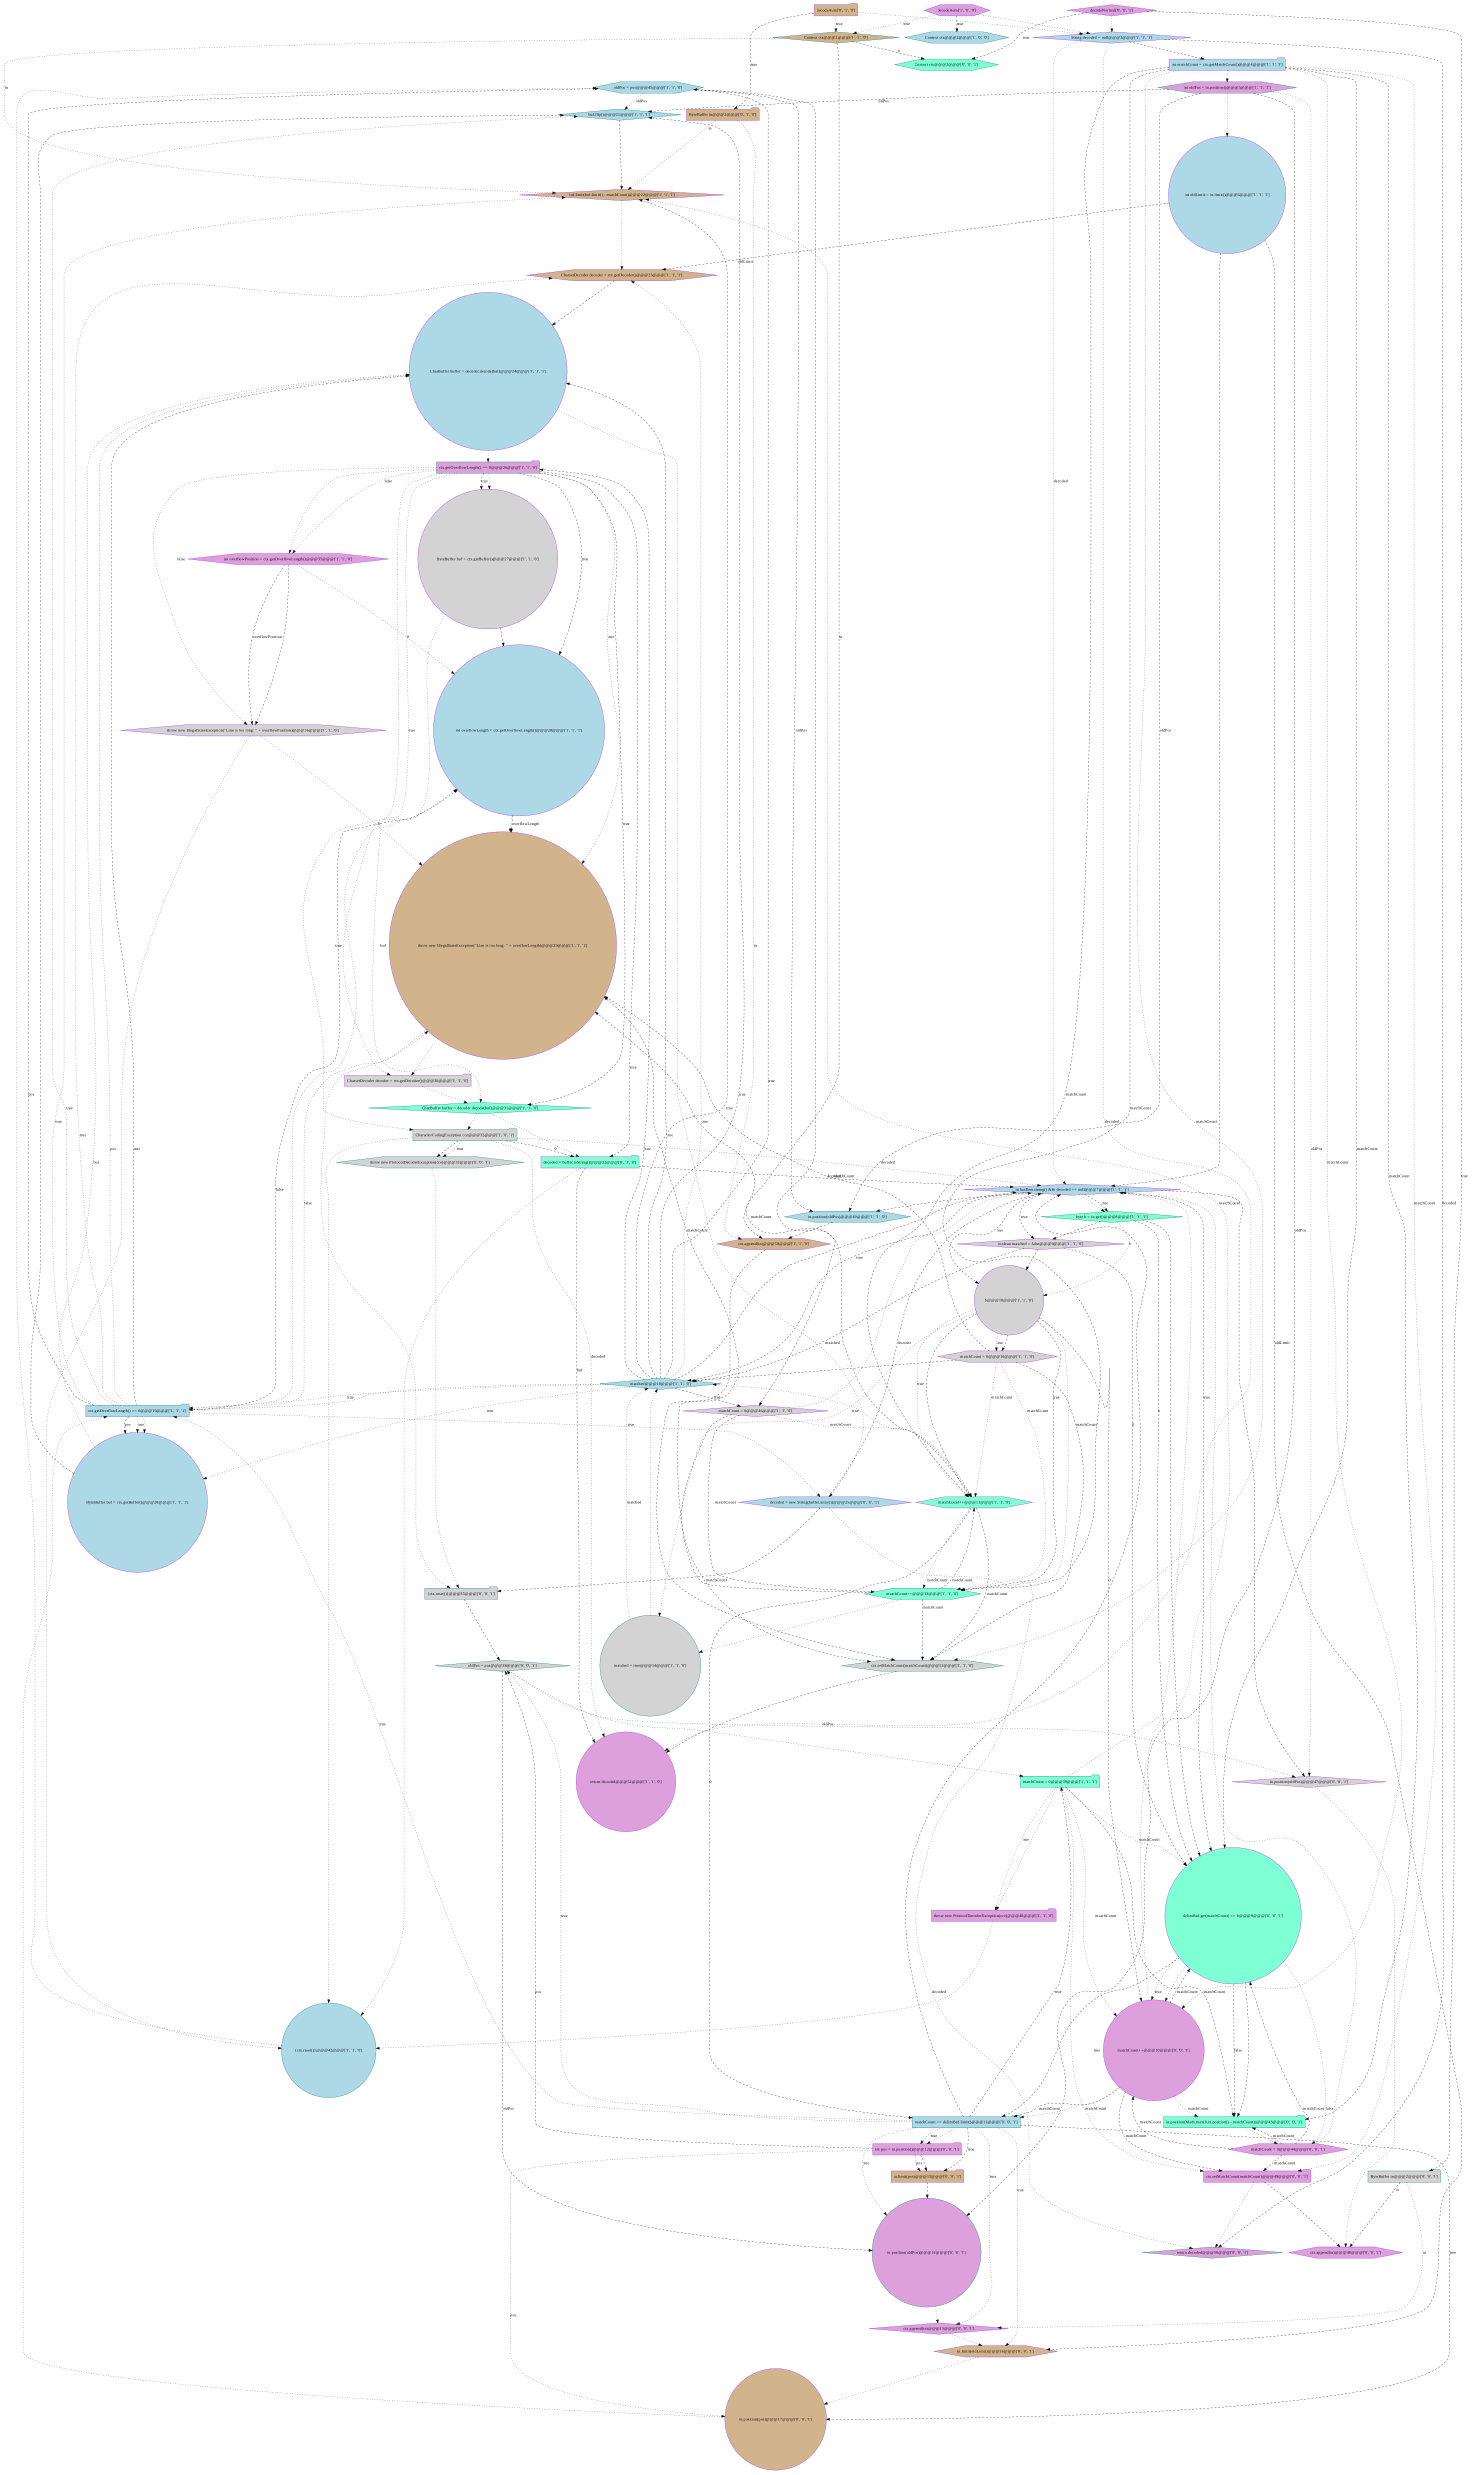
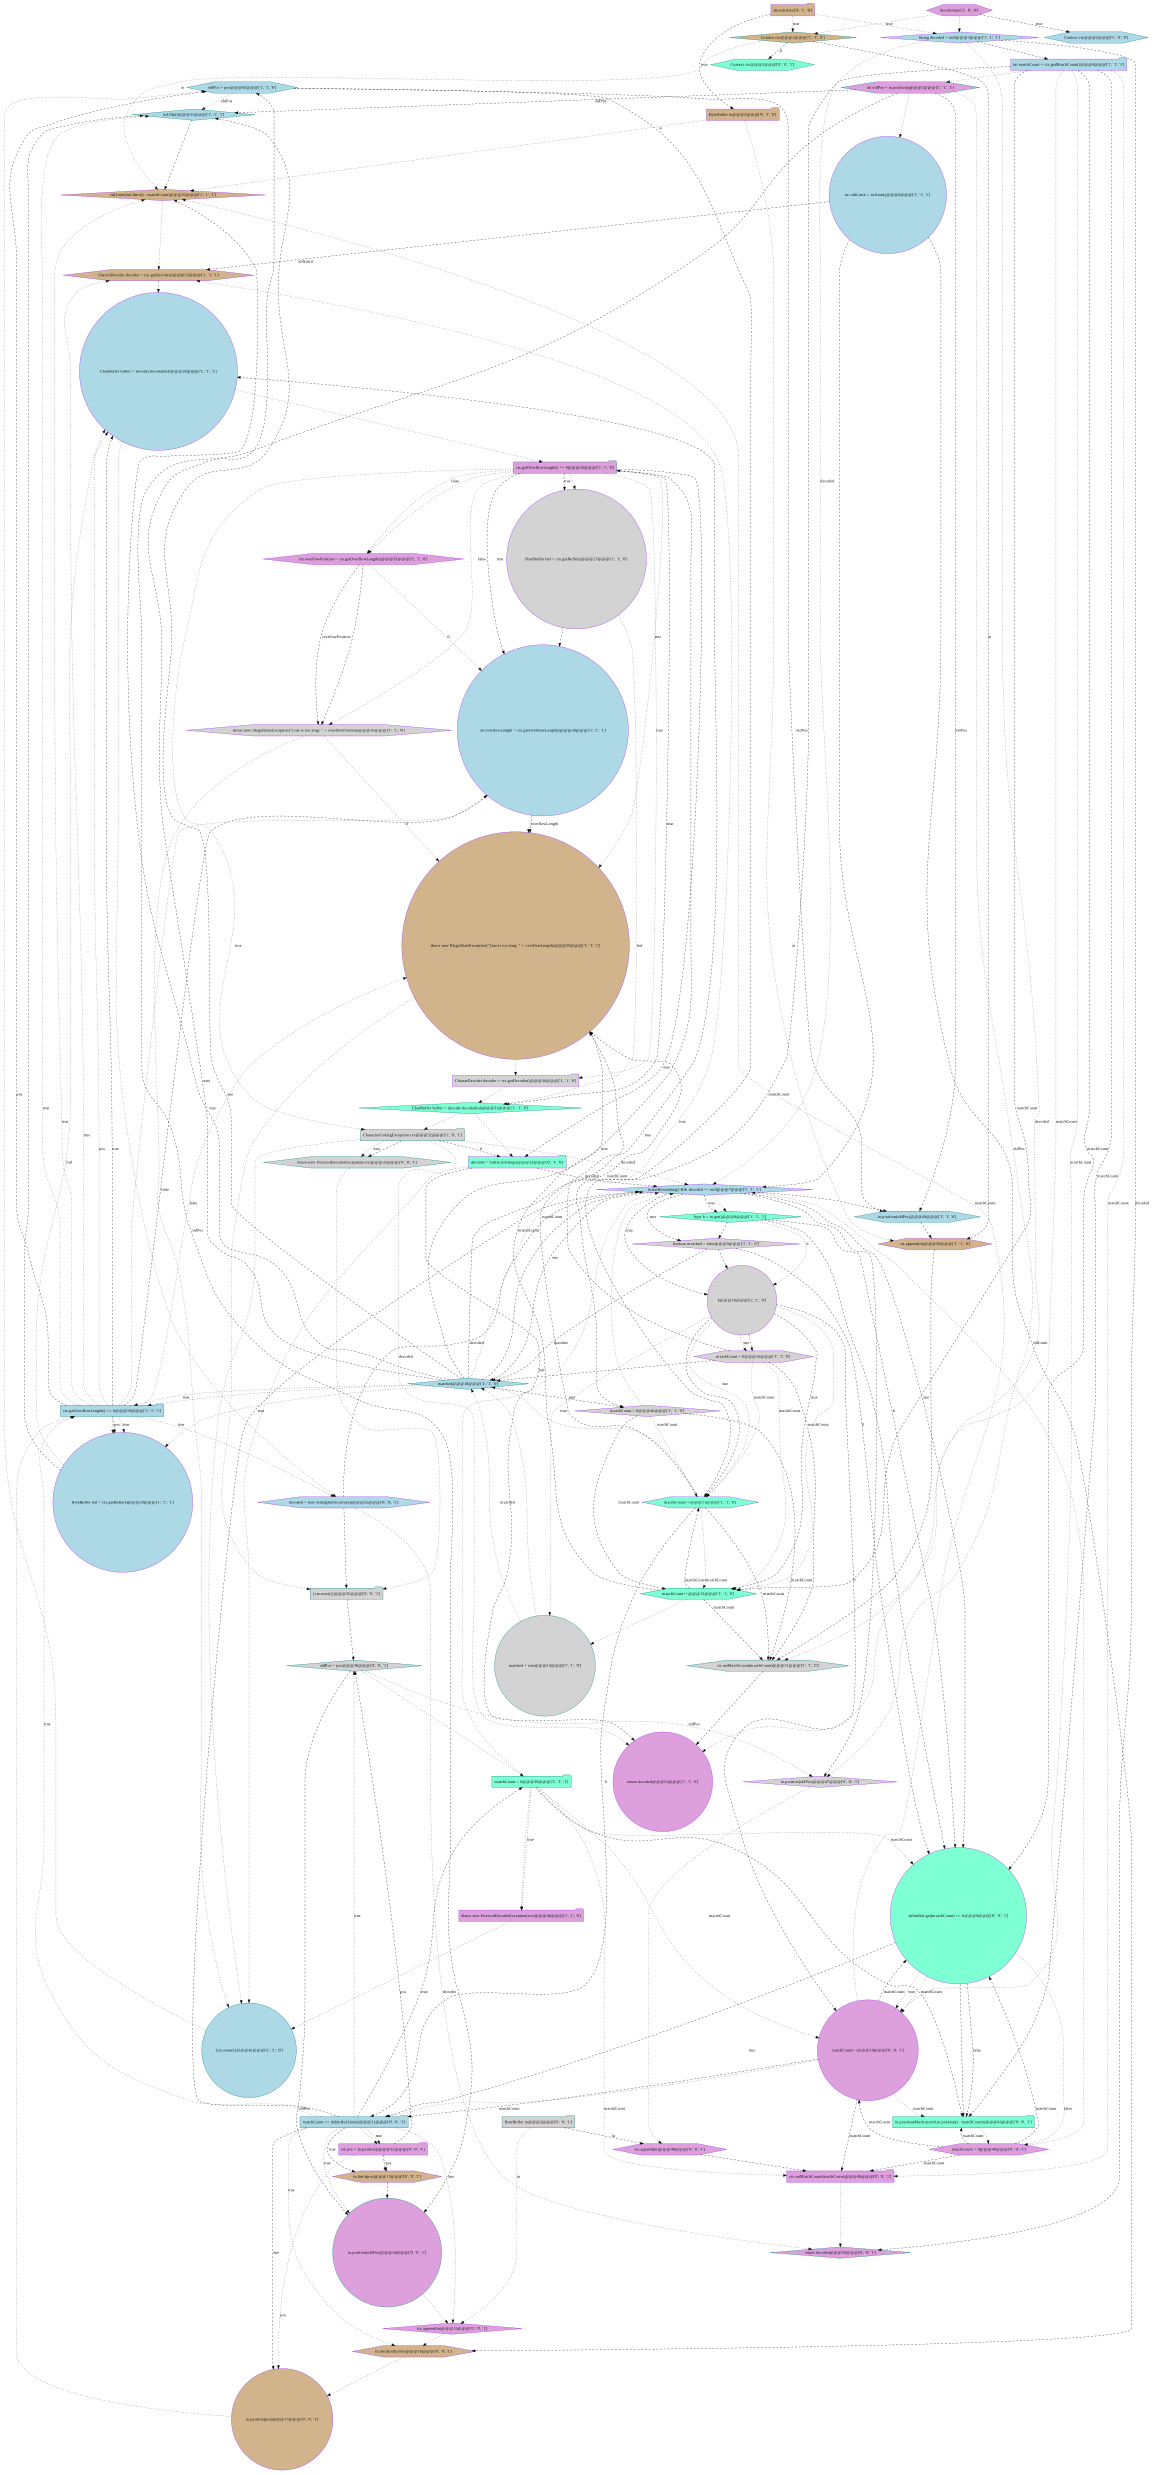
node "decodeNormal['0', '0', '1']": removed
node "in.limit(pos)@@@13@@@['0', '0', '1']": shape folder -> hexagon
edge "ctx.setMatchCount(matchCount)@@@49@@@['0', '0', '1']" -> "ctx.append(in)@@@48@@@['0', '0', '1']": reversed
